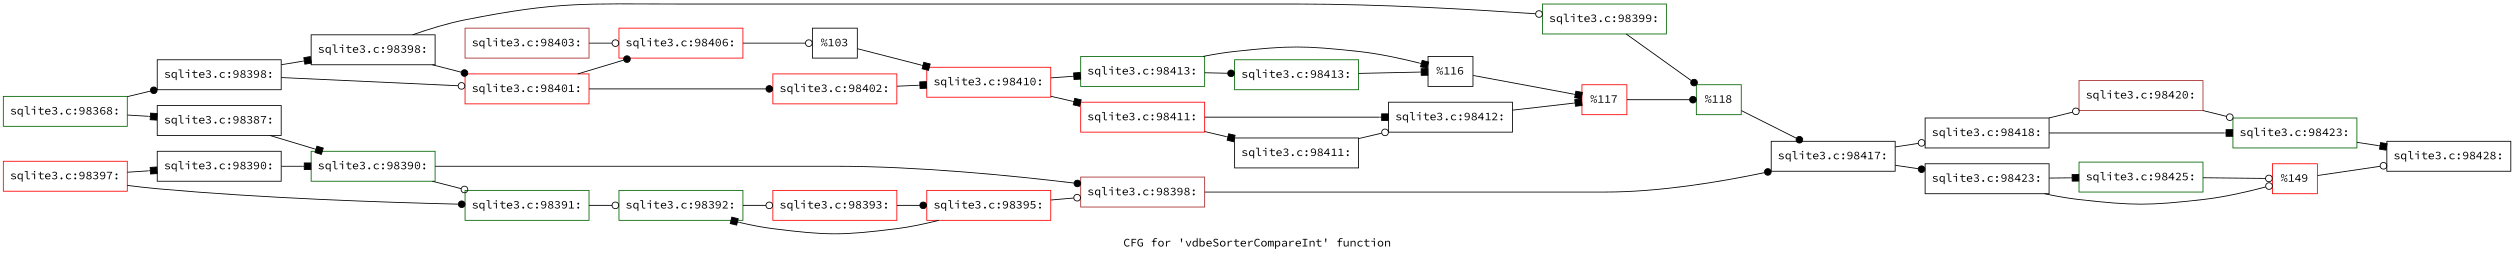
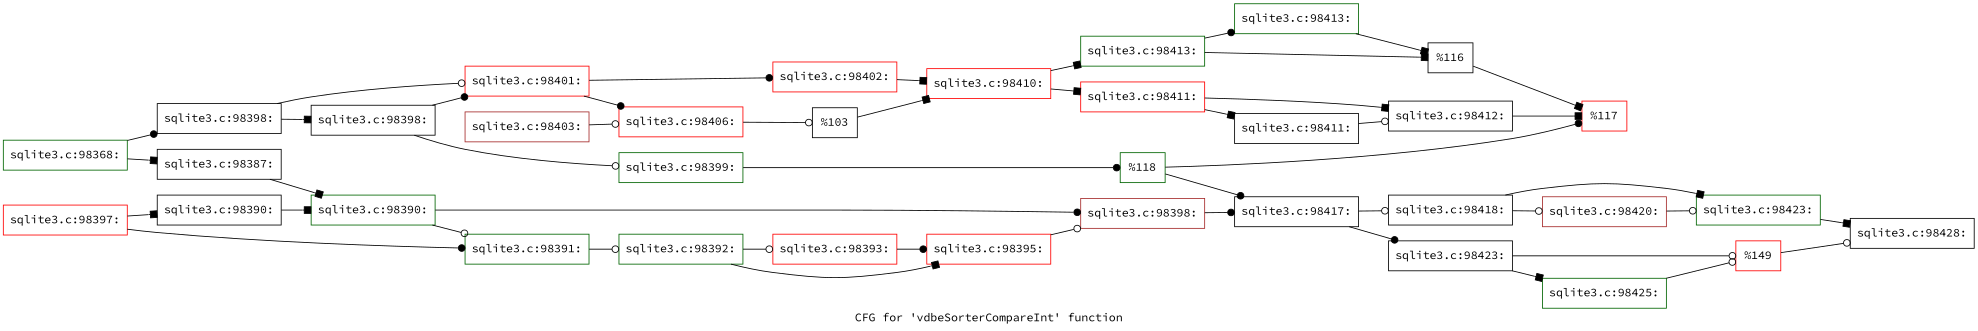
edge "%117" -> "%118": reversed
edge "sqlite3.c:98395:" -> "sqlite3.c:98392:": reversed
